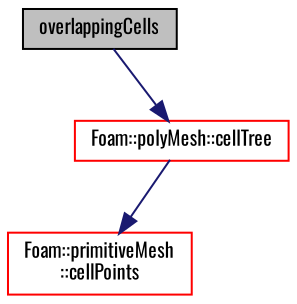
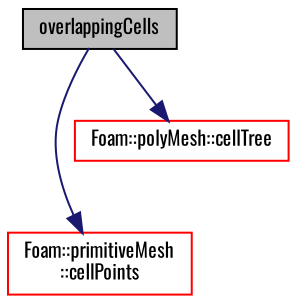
edge "Foam::polyMesh::cellTree" -> "Foam::primitiveMesh ::cellPoints": now "overlappingCells" -> "Foam::primitiveMesh ::cellPoints"
